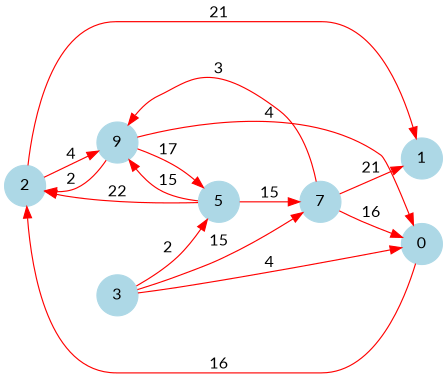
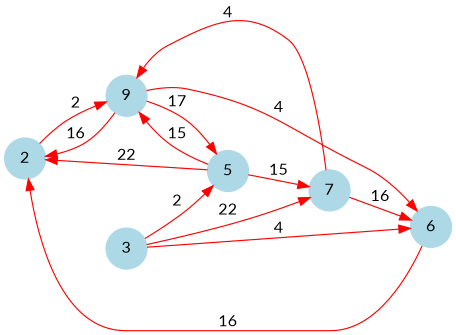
edge "7" -> "9": label "3" -> "4"
edge "2" -> "9": label "4" -> "2"
node "1": removed
edge "9" -> "2": label "2" -> "16"
edge "3" -> "7": label "15" -> "22"
node "0": label "0" -> "6"
